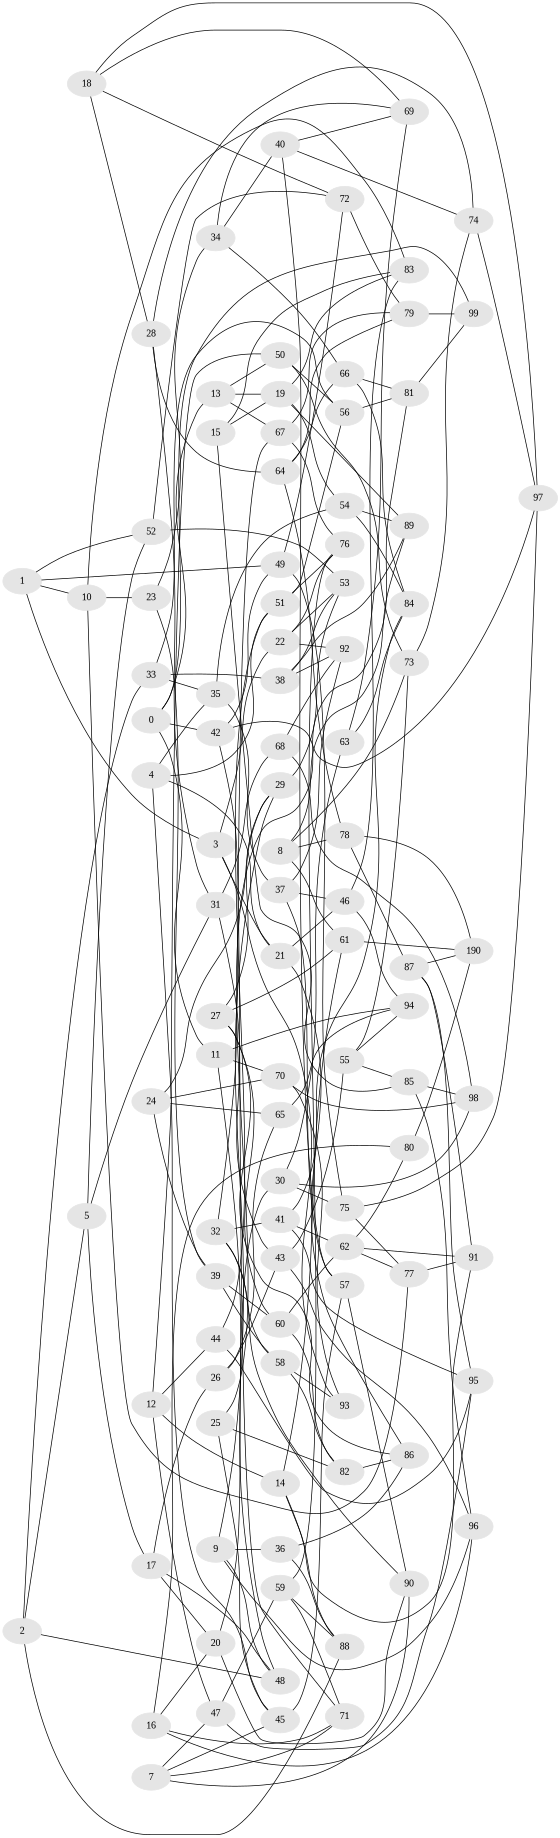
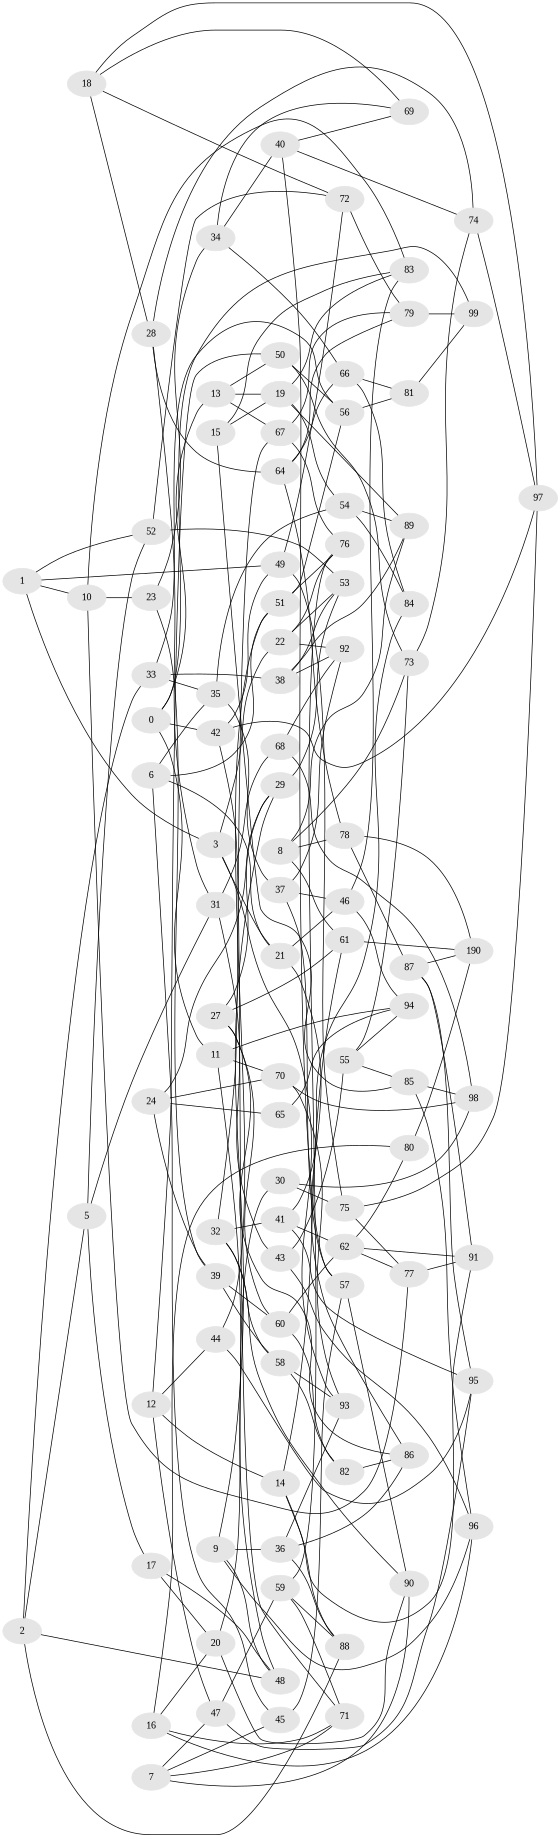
node "63": removed
node "4": label "4" -> "6"
node "26": removed
node "25": removed
edge "93" -- "36": added
